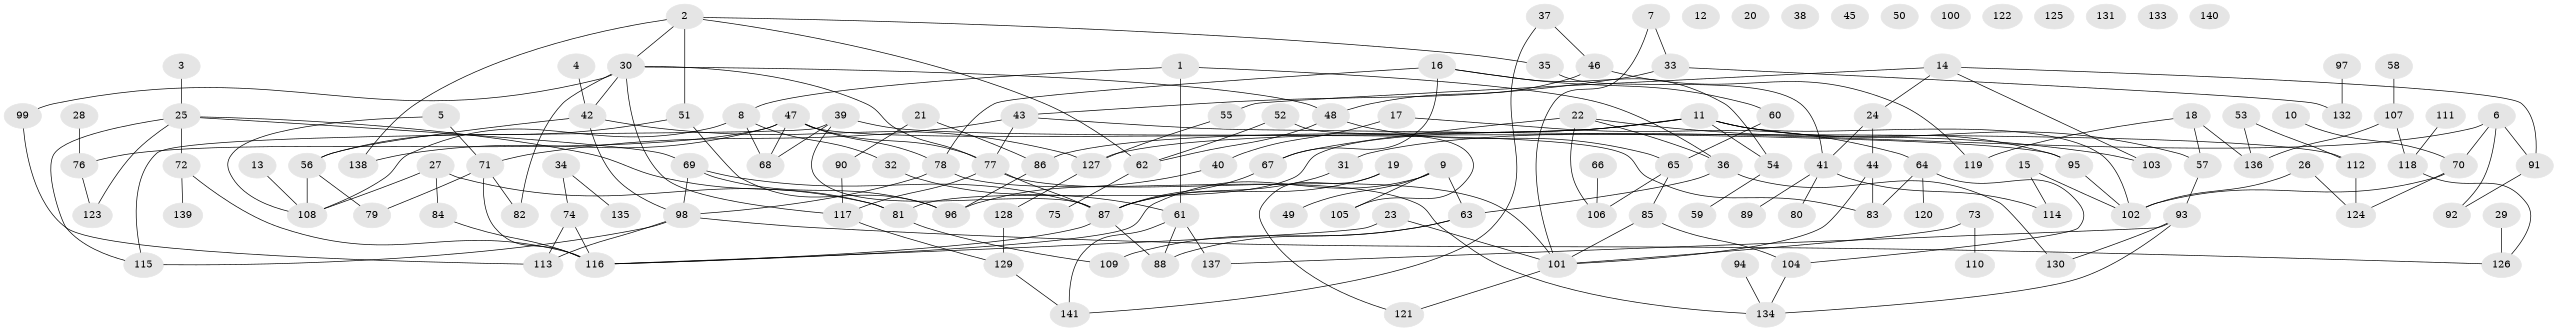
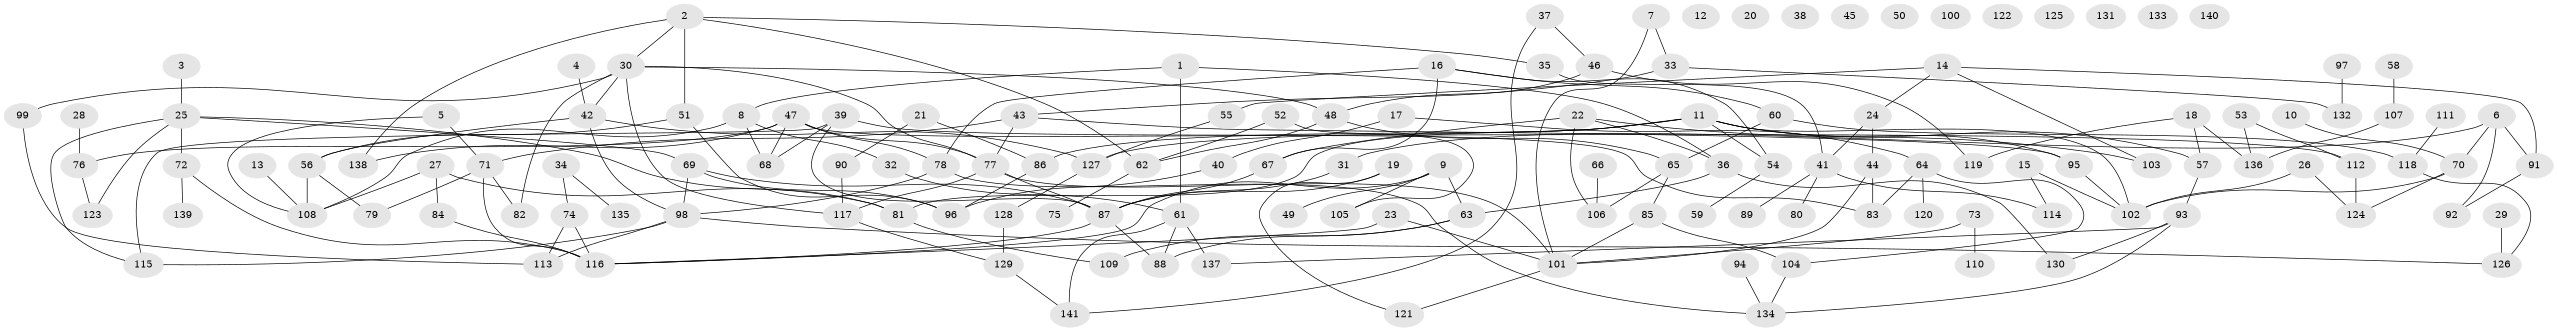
edge "107" -- "118": now "60" -- "118"
